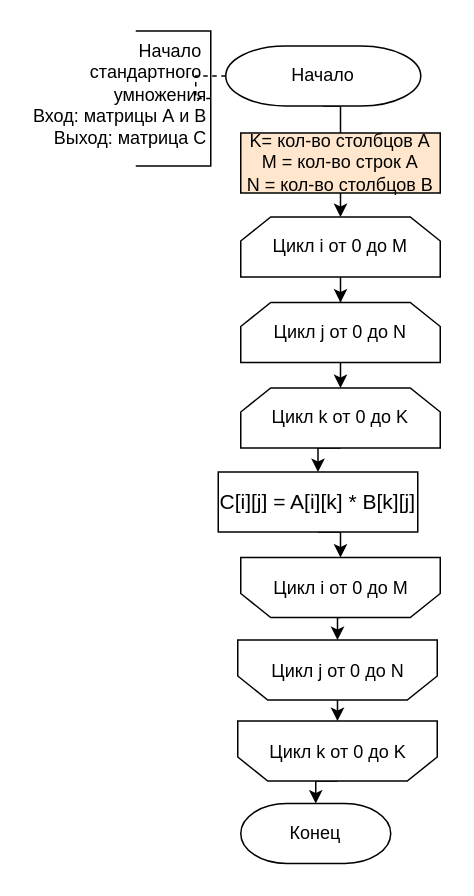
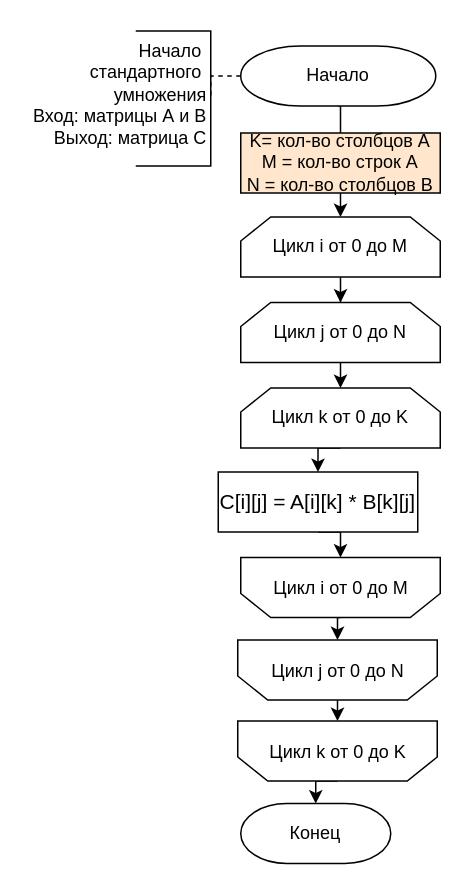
node "Начало": moved (323, 76) -> (338, 76)
